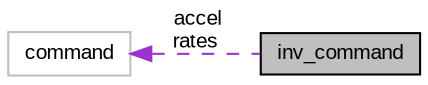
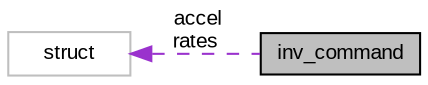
node "command": label "command" -> "struct"
